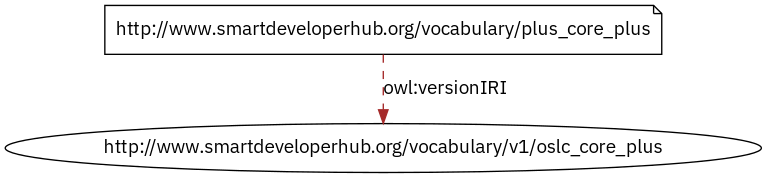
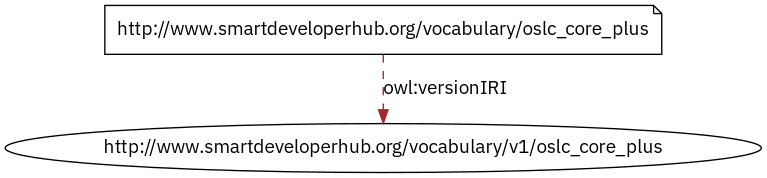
node "http://www.smartdeveloperhub.org/vocabulary/plus_core_plus": label "http://www.smartdeveloperhub.org/vocabulary/plus_core_plus" -> "http://www.smartdeveloperhub.org/vocabulary/oslc_core_plus"
